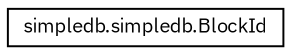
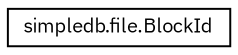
node "simpledb.simpledb.BlockId": label "simpledb.simpledb.BlockId" -> "simpledb.file.BlockId"
